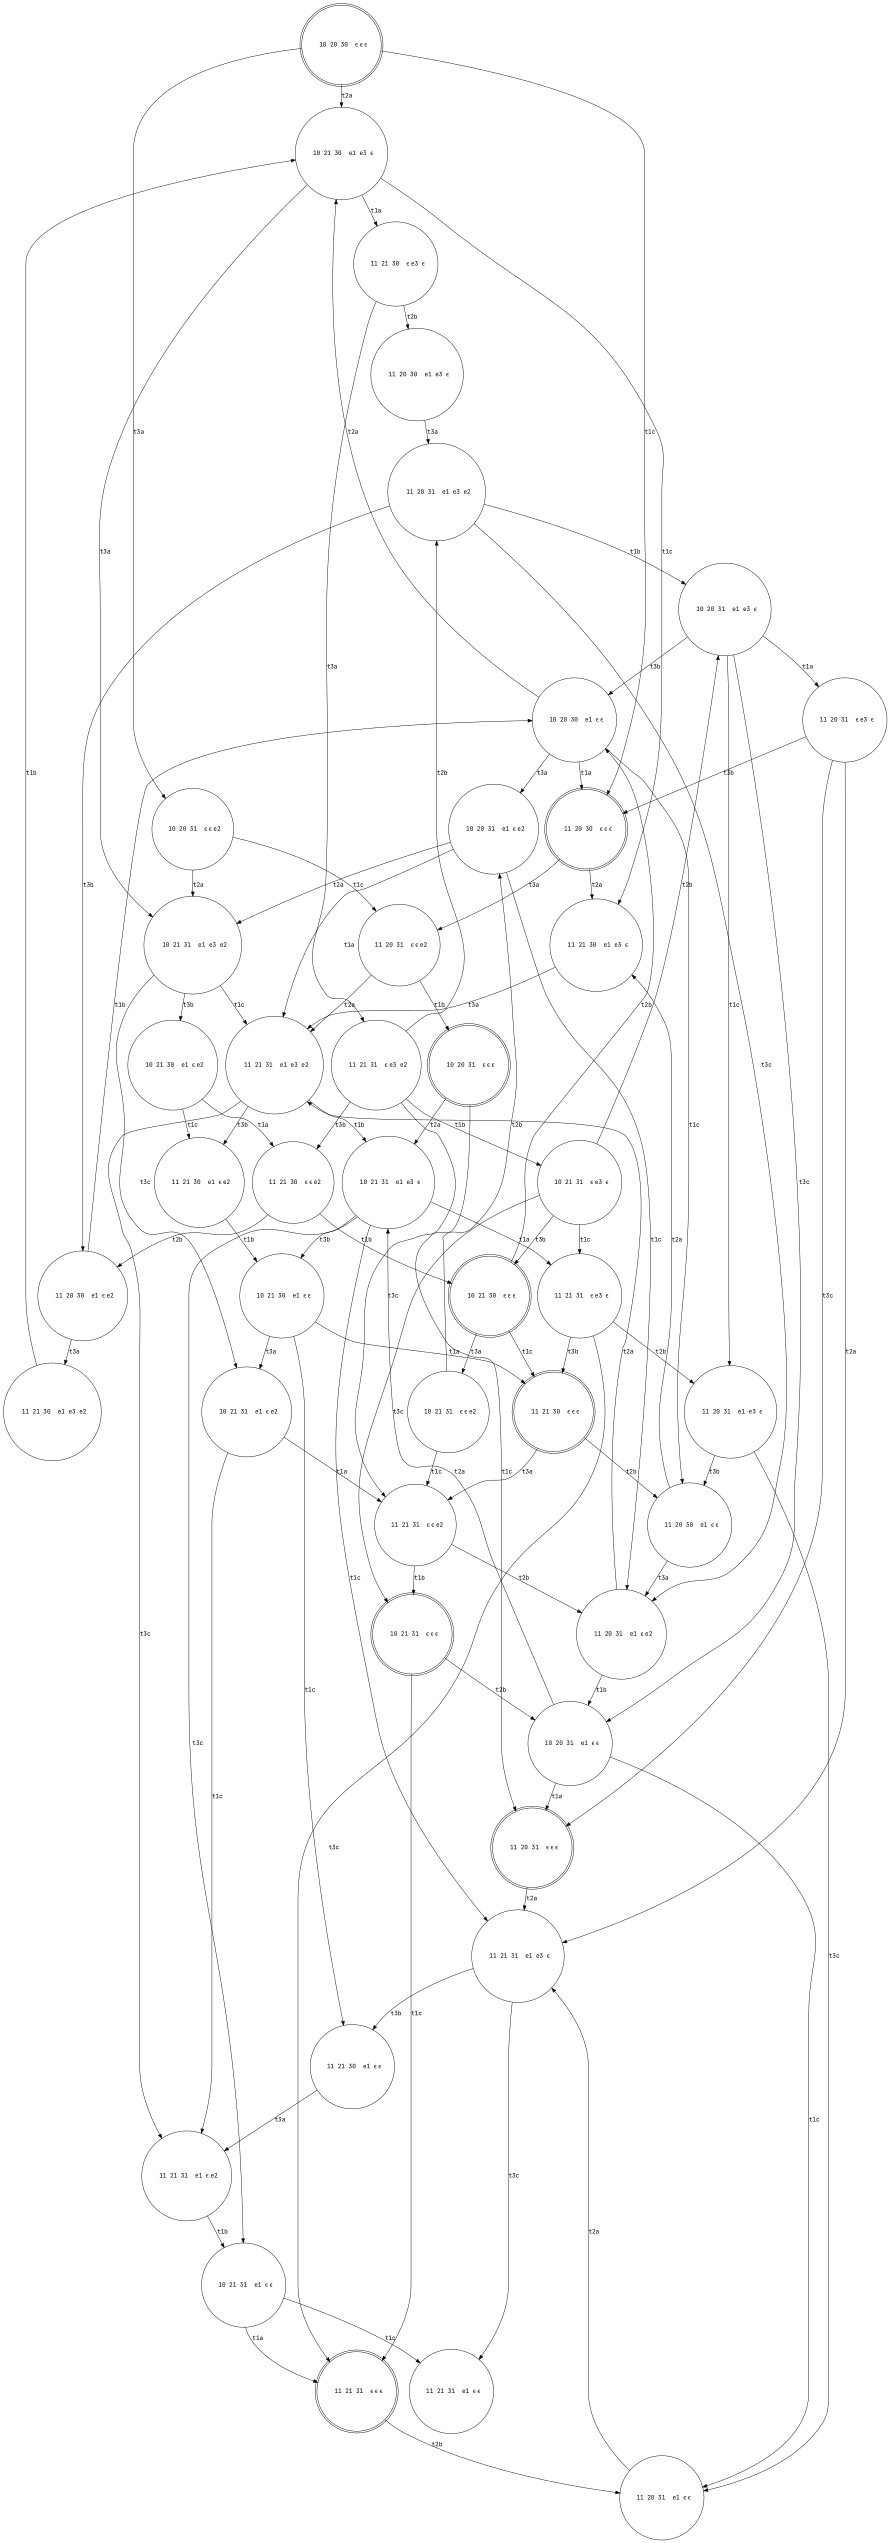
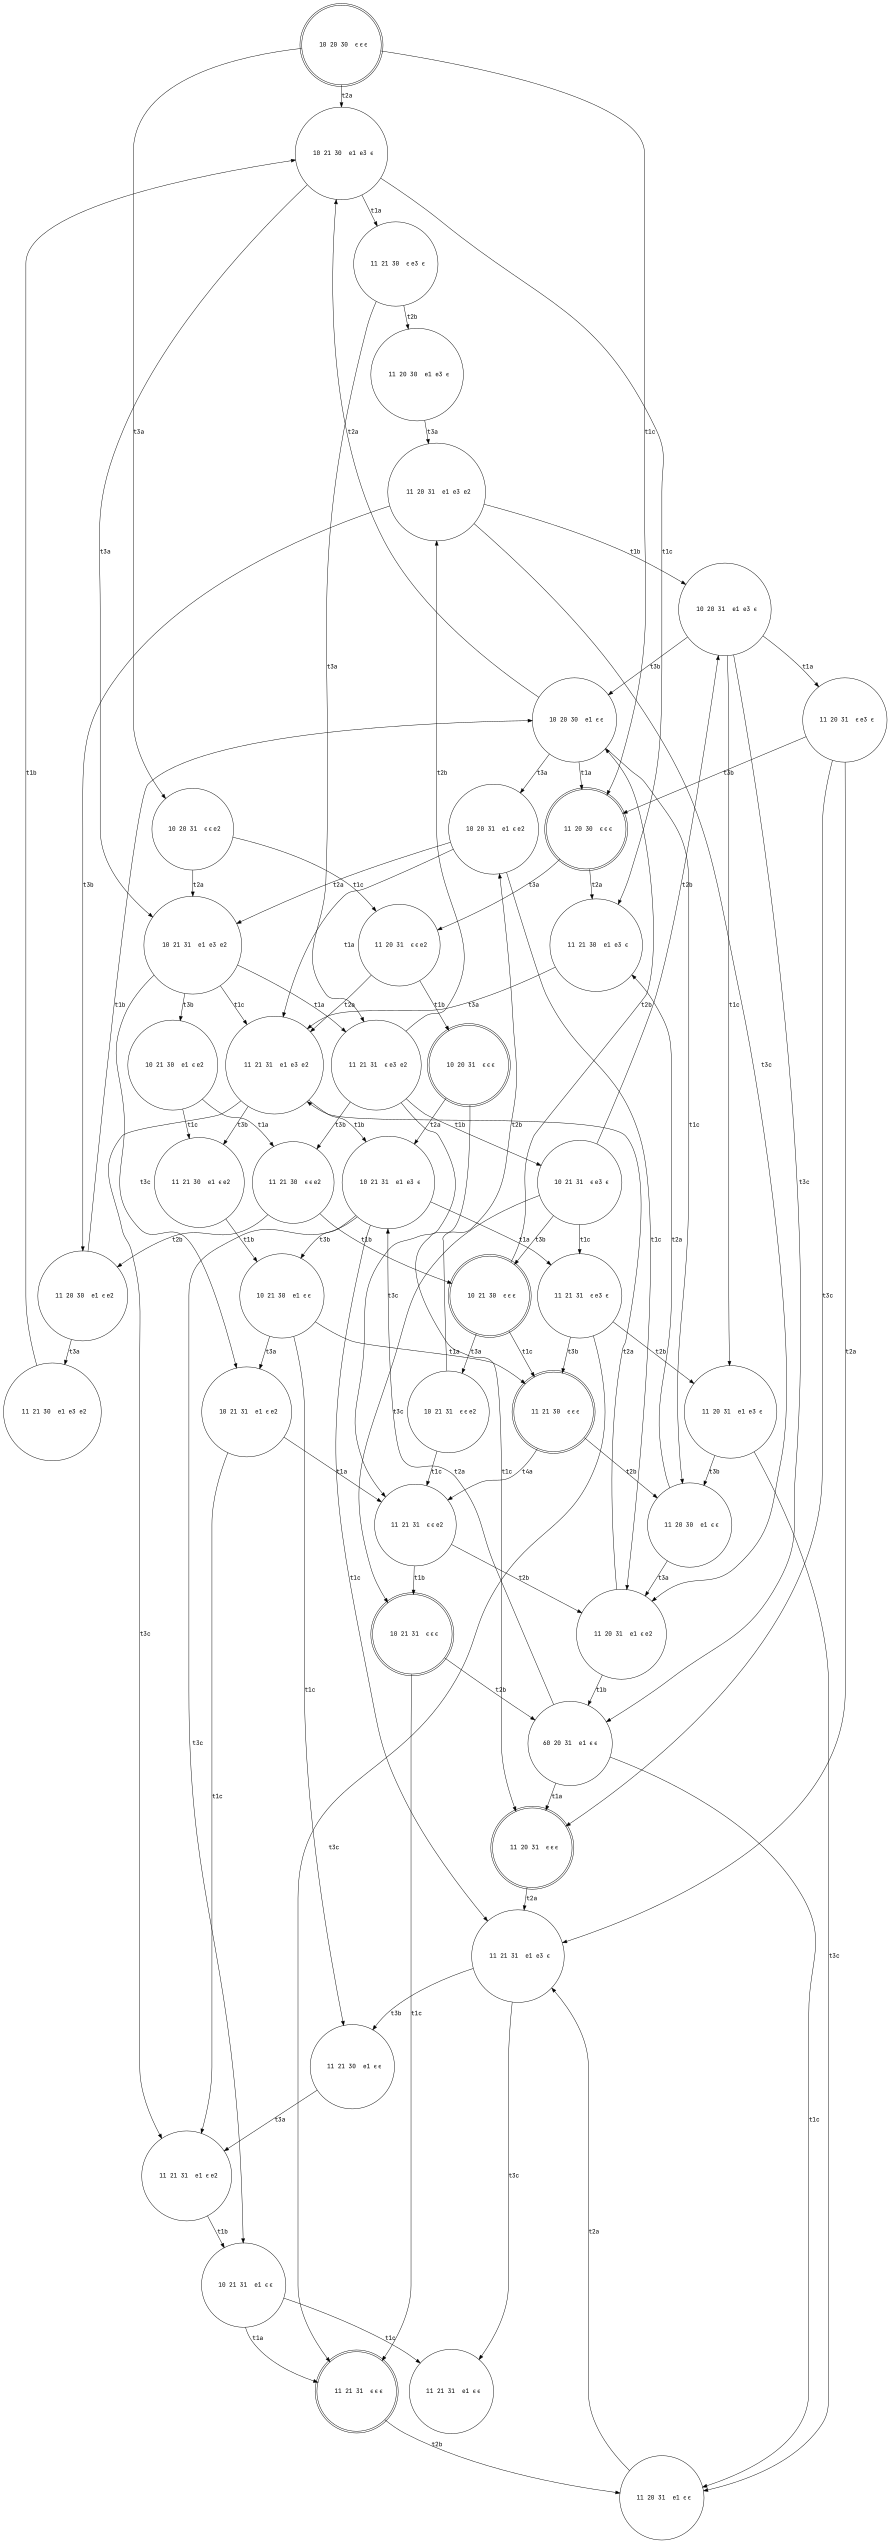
edge "10 21 31  e1 e3 e2" -> "11 21 31  ϵ e3 e2": added, label "t1a"
edge "11 21 30  ϵ ϵ ϵ" -> "11 21 31  ϵ ϵ e2": label "t3a" -> "t4a"
node "10 20 31  e1 ϵ ϵ": label "10 20 31  e1 ϵ ϵ" -> "60 20 31  e1 ϵ ϵ"
